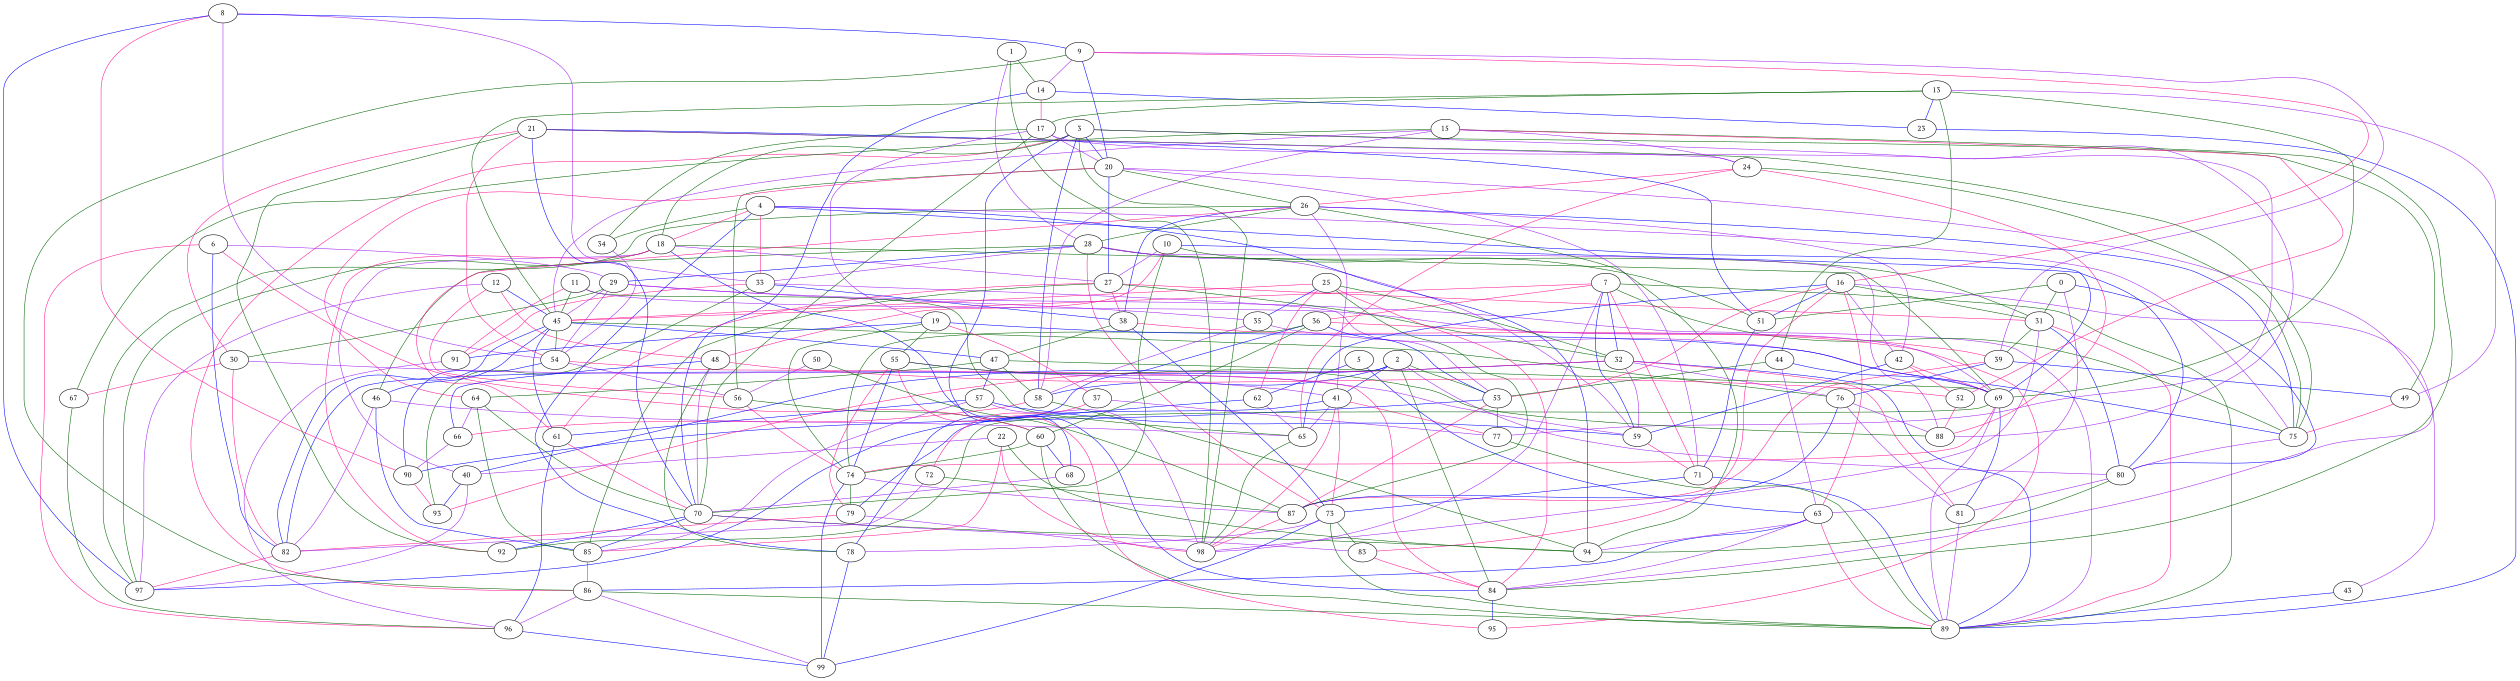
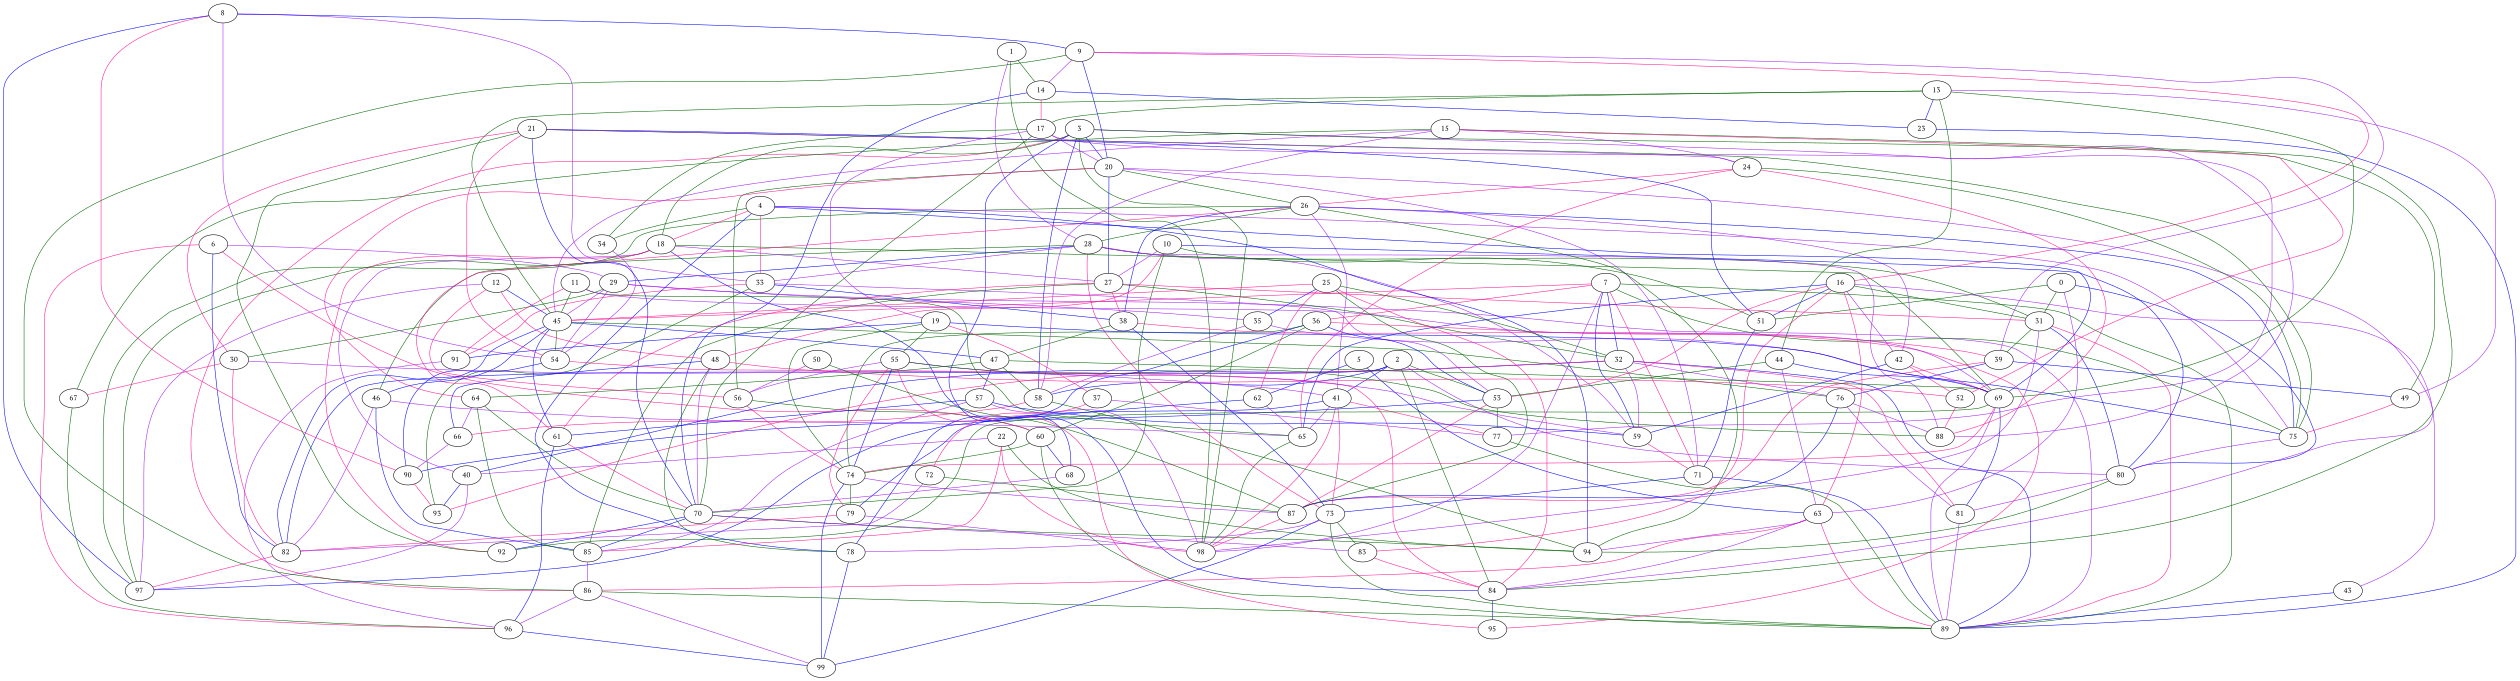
edge "54" -- "56": now "55" -- "56"
edge "63" -- "86": color blue -> deeppink
